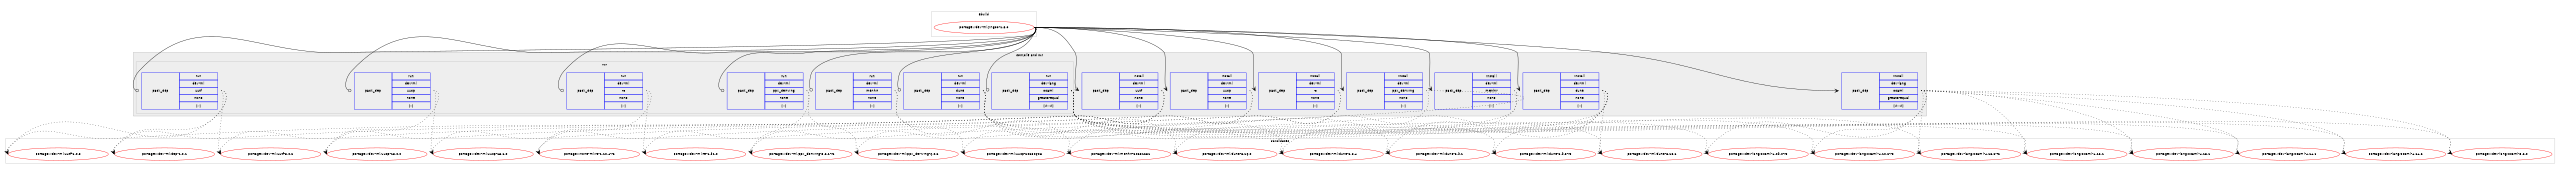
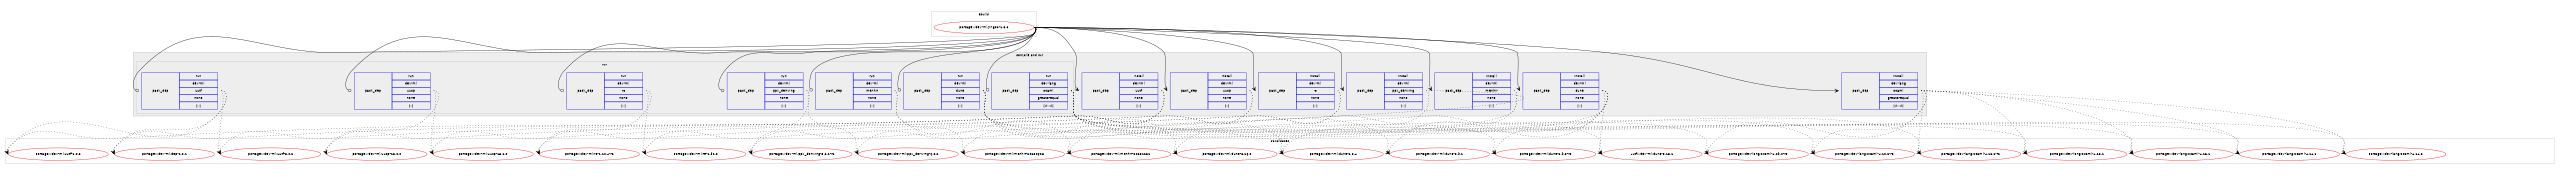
node "portage://none-ml/re-1.10.4-r2": label "portage://none-ml/re-1.10.4-r2" -> "portage://dev-ml/re-1.10.4-r2"
node "portage://dev-ml/uucp-20230608": label "portage://dev-ml/uucp-20230608" -> "portage://dev-ml/menhir-20230608"
node "portage://dev-ml/dune-3.13.1": label "portage://dev-ml/dune-3.13.1" -> "uutf://dev-ml/dune-3.13.1"
node "portage://dev-lang/ocaml-5.2.0": removed
